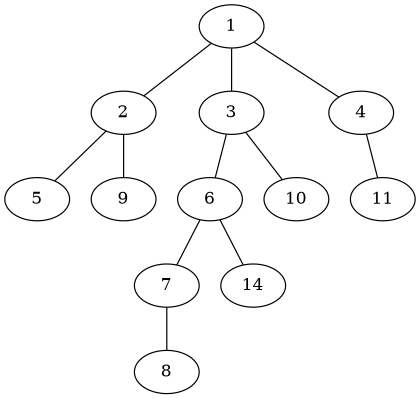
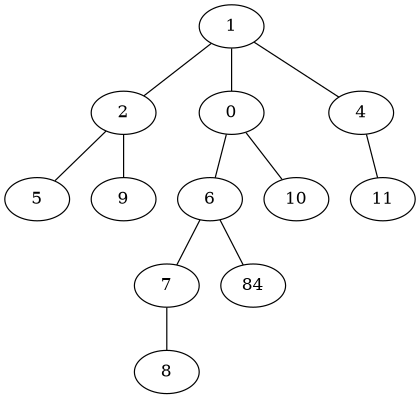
node "3": label "3" -> "0"
node "14": label "14" -> "84"
